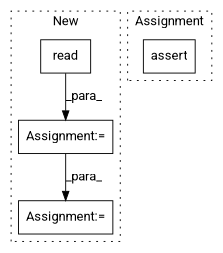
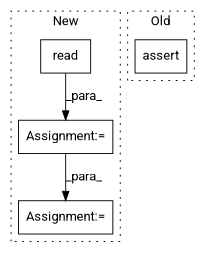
cluster "Assignment": label "Assignment" -> "Old"
